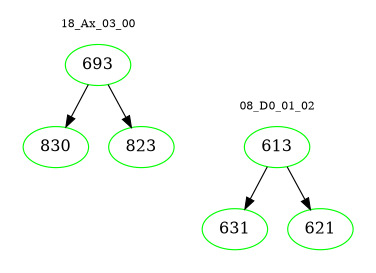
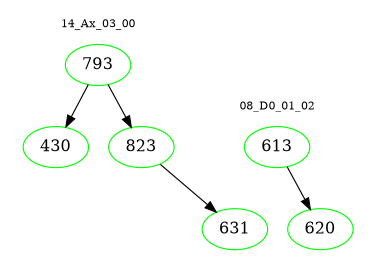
cluster "18_Ax_03_00": label "18_Ax_03_00" -> "14_Ax_03_00"
node "693": label "693" -> "793"
node "830": label "830" -> "430"
edge "613" -> "631": now "823" -> "631"
node "621": label "621" -> "620"
